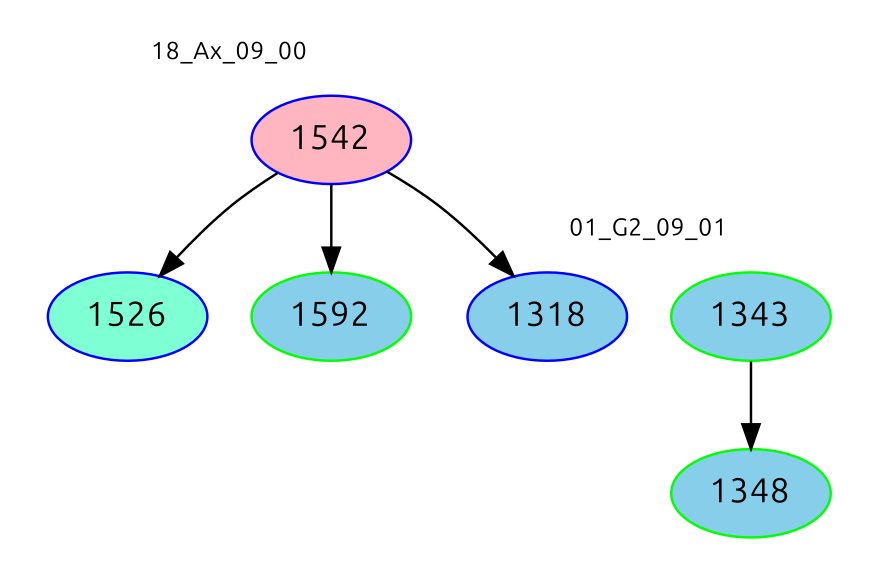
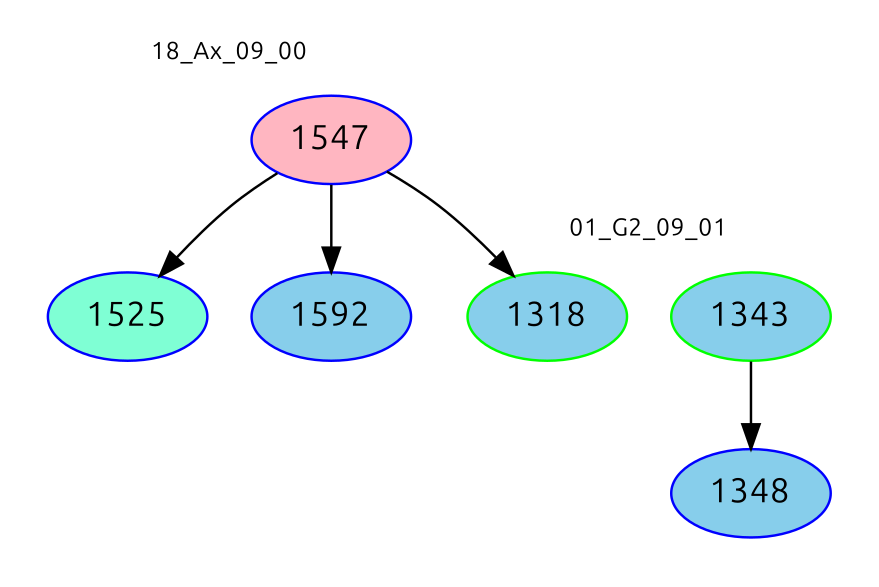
node "1542": label "1542" -> "1547"
node "1526": label "1526" -> "1525"
node "1592": color green -> blue
node "1318": color blue -> green
node "1348": color green -> blue
